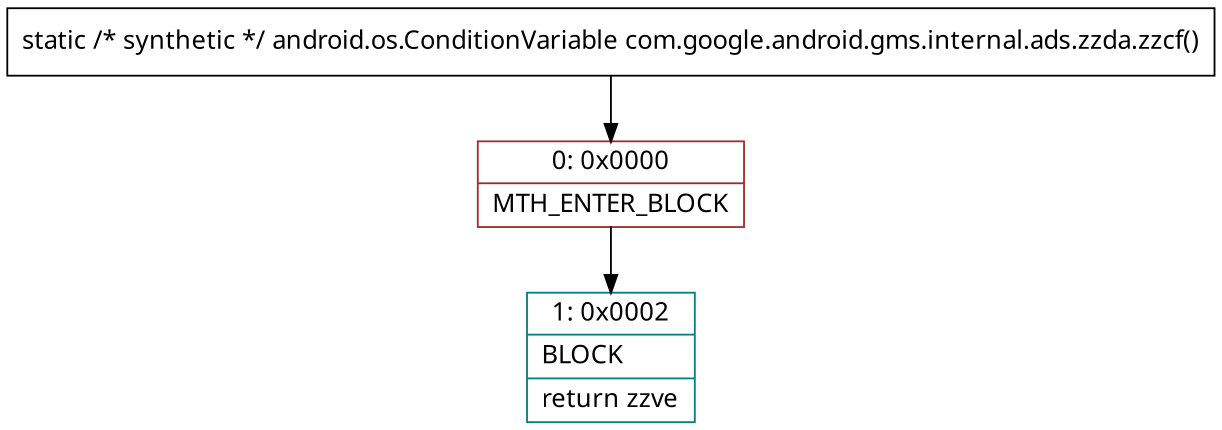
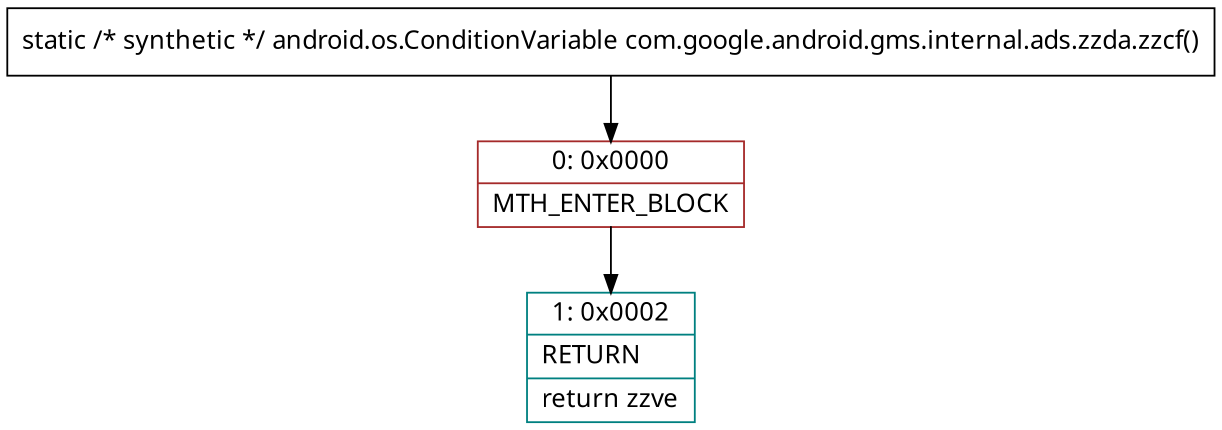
node "1: 0x0002": text "BLOCK" -> "RETURN"
